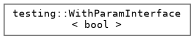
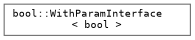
node "testing::WithParamInterface < bool >": label "testing::WithParamInterface < bool >" -> "bool::WithParamInterface < bool >"
